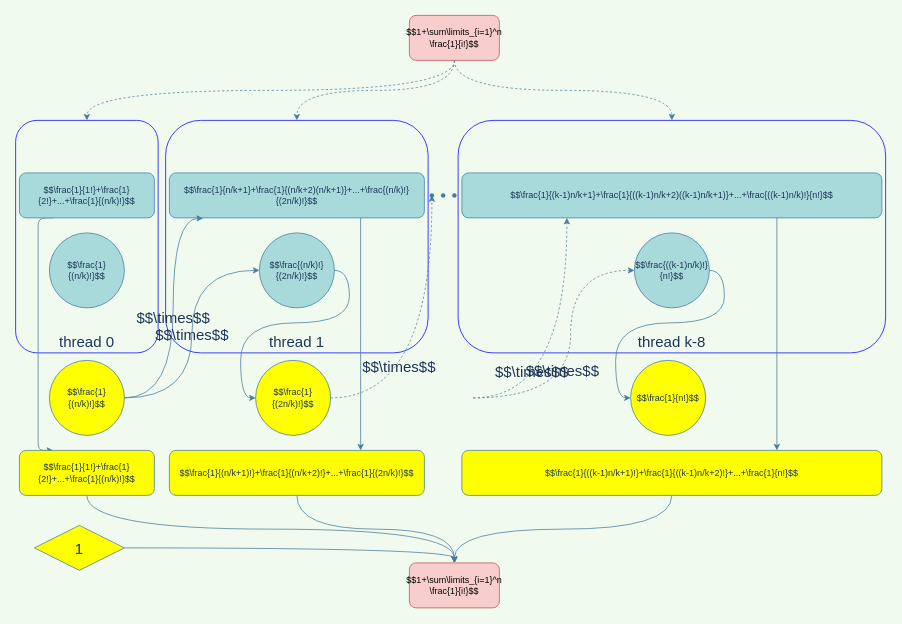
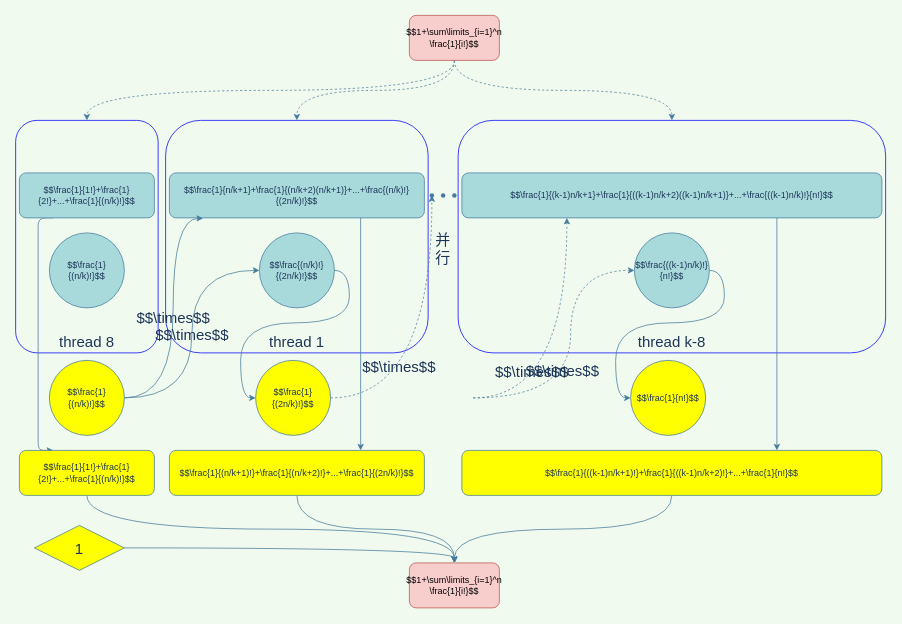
node "并行": added
node "thread 0": label "thread 0" -> "thread 8"
